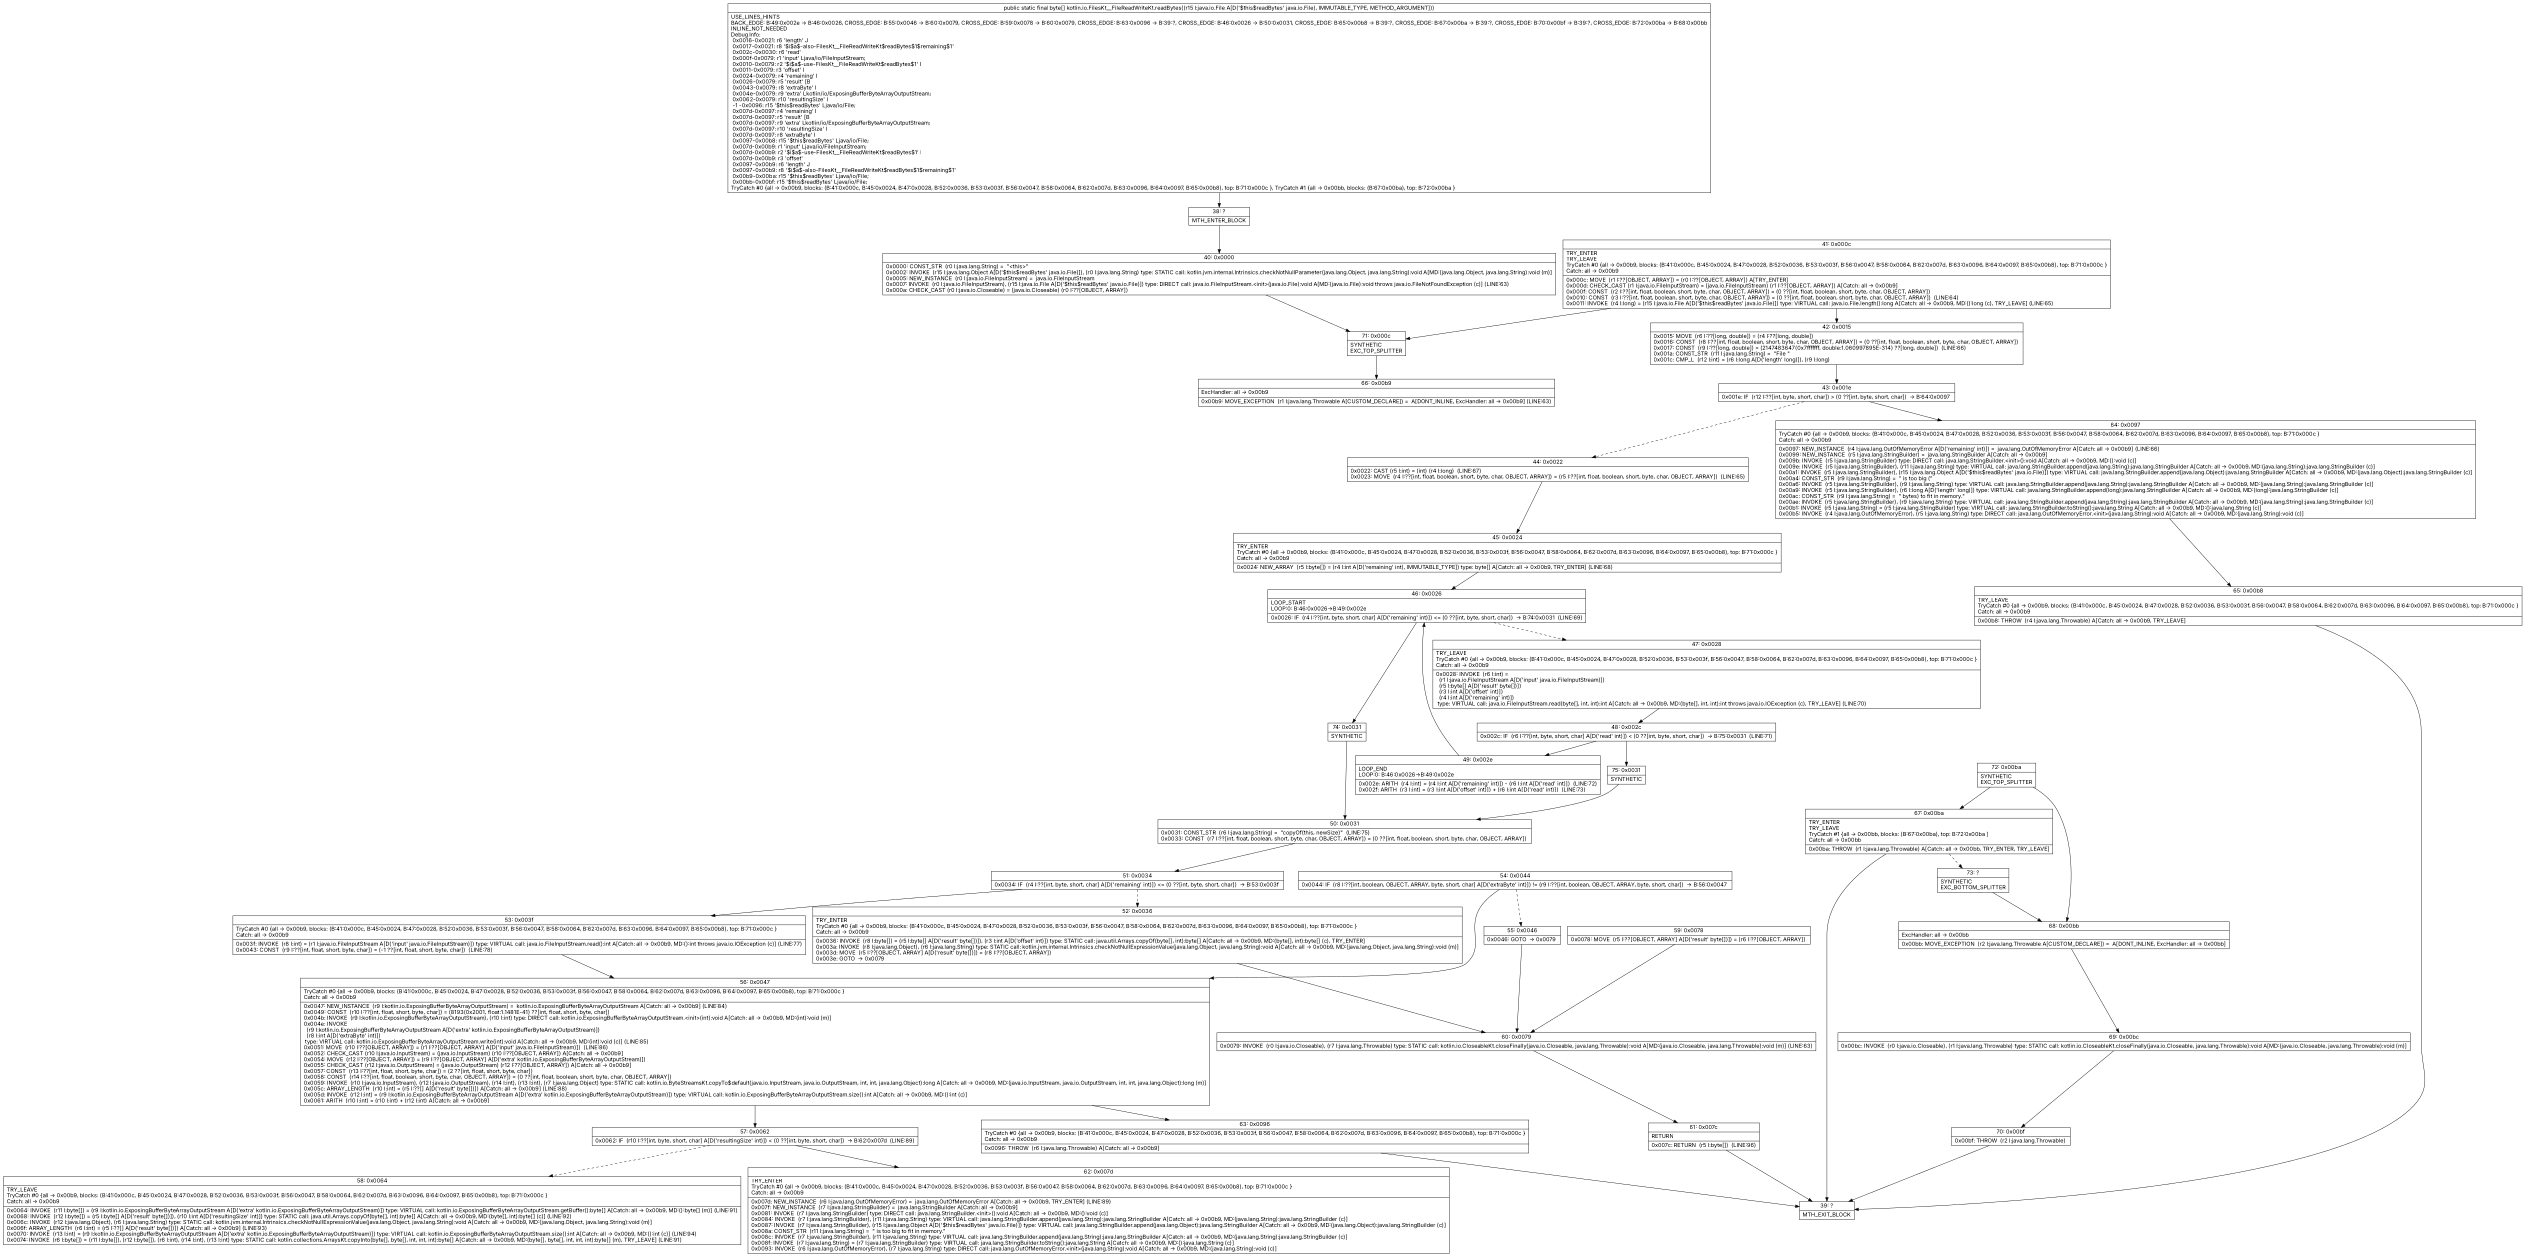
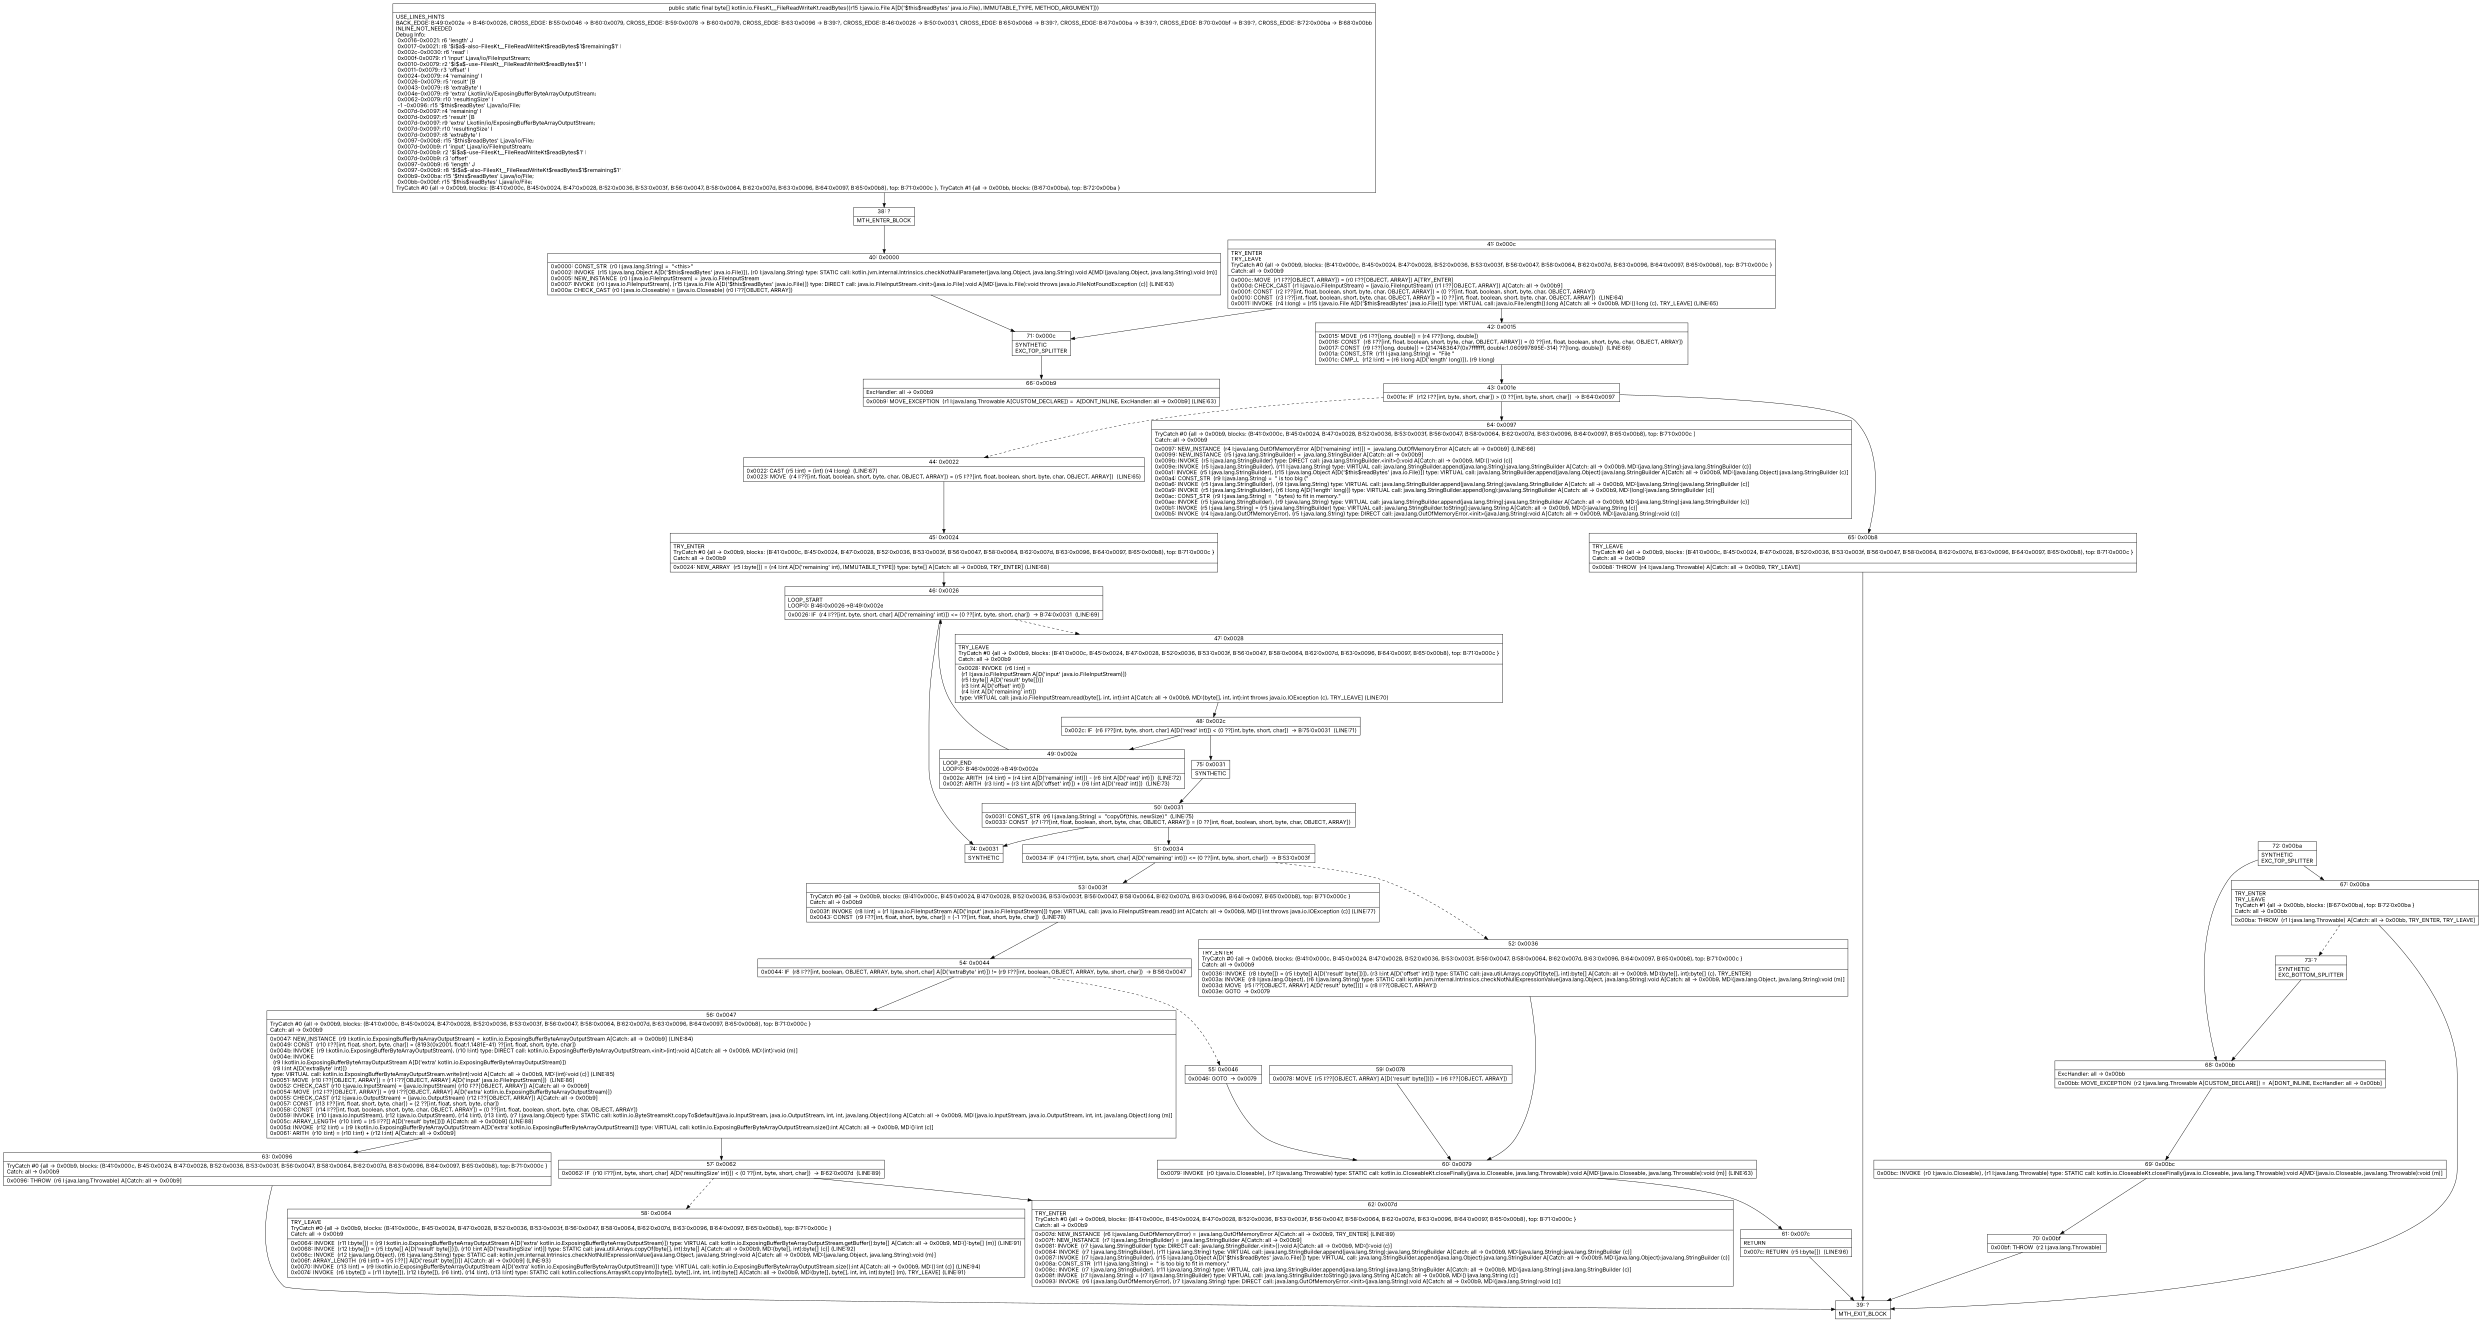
edge "64: 0x0097" -> "65: 0x00b8": now "43: 0x001e" -> "65: 0x00b8"
edge "74: 0x0031" -> "50: 0x0031": reversed
edge "53: 0x003f" -> "56: 0x0047": now "53: 0x003f" -> "54: 0x0044"
